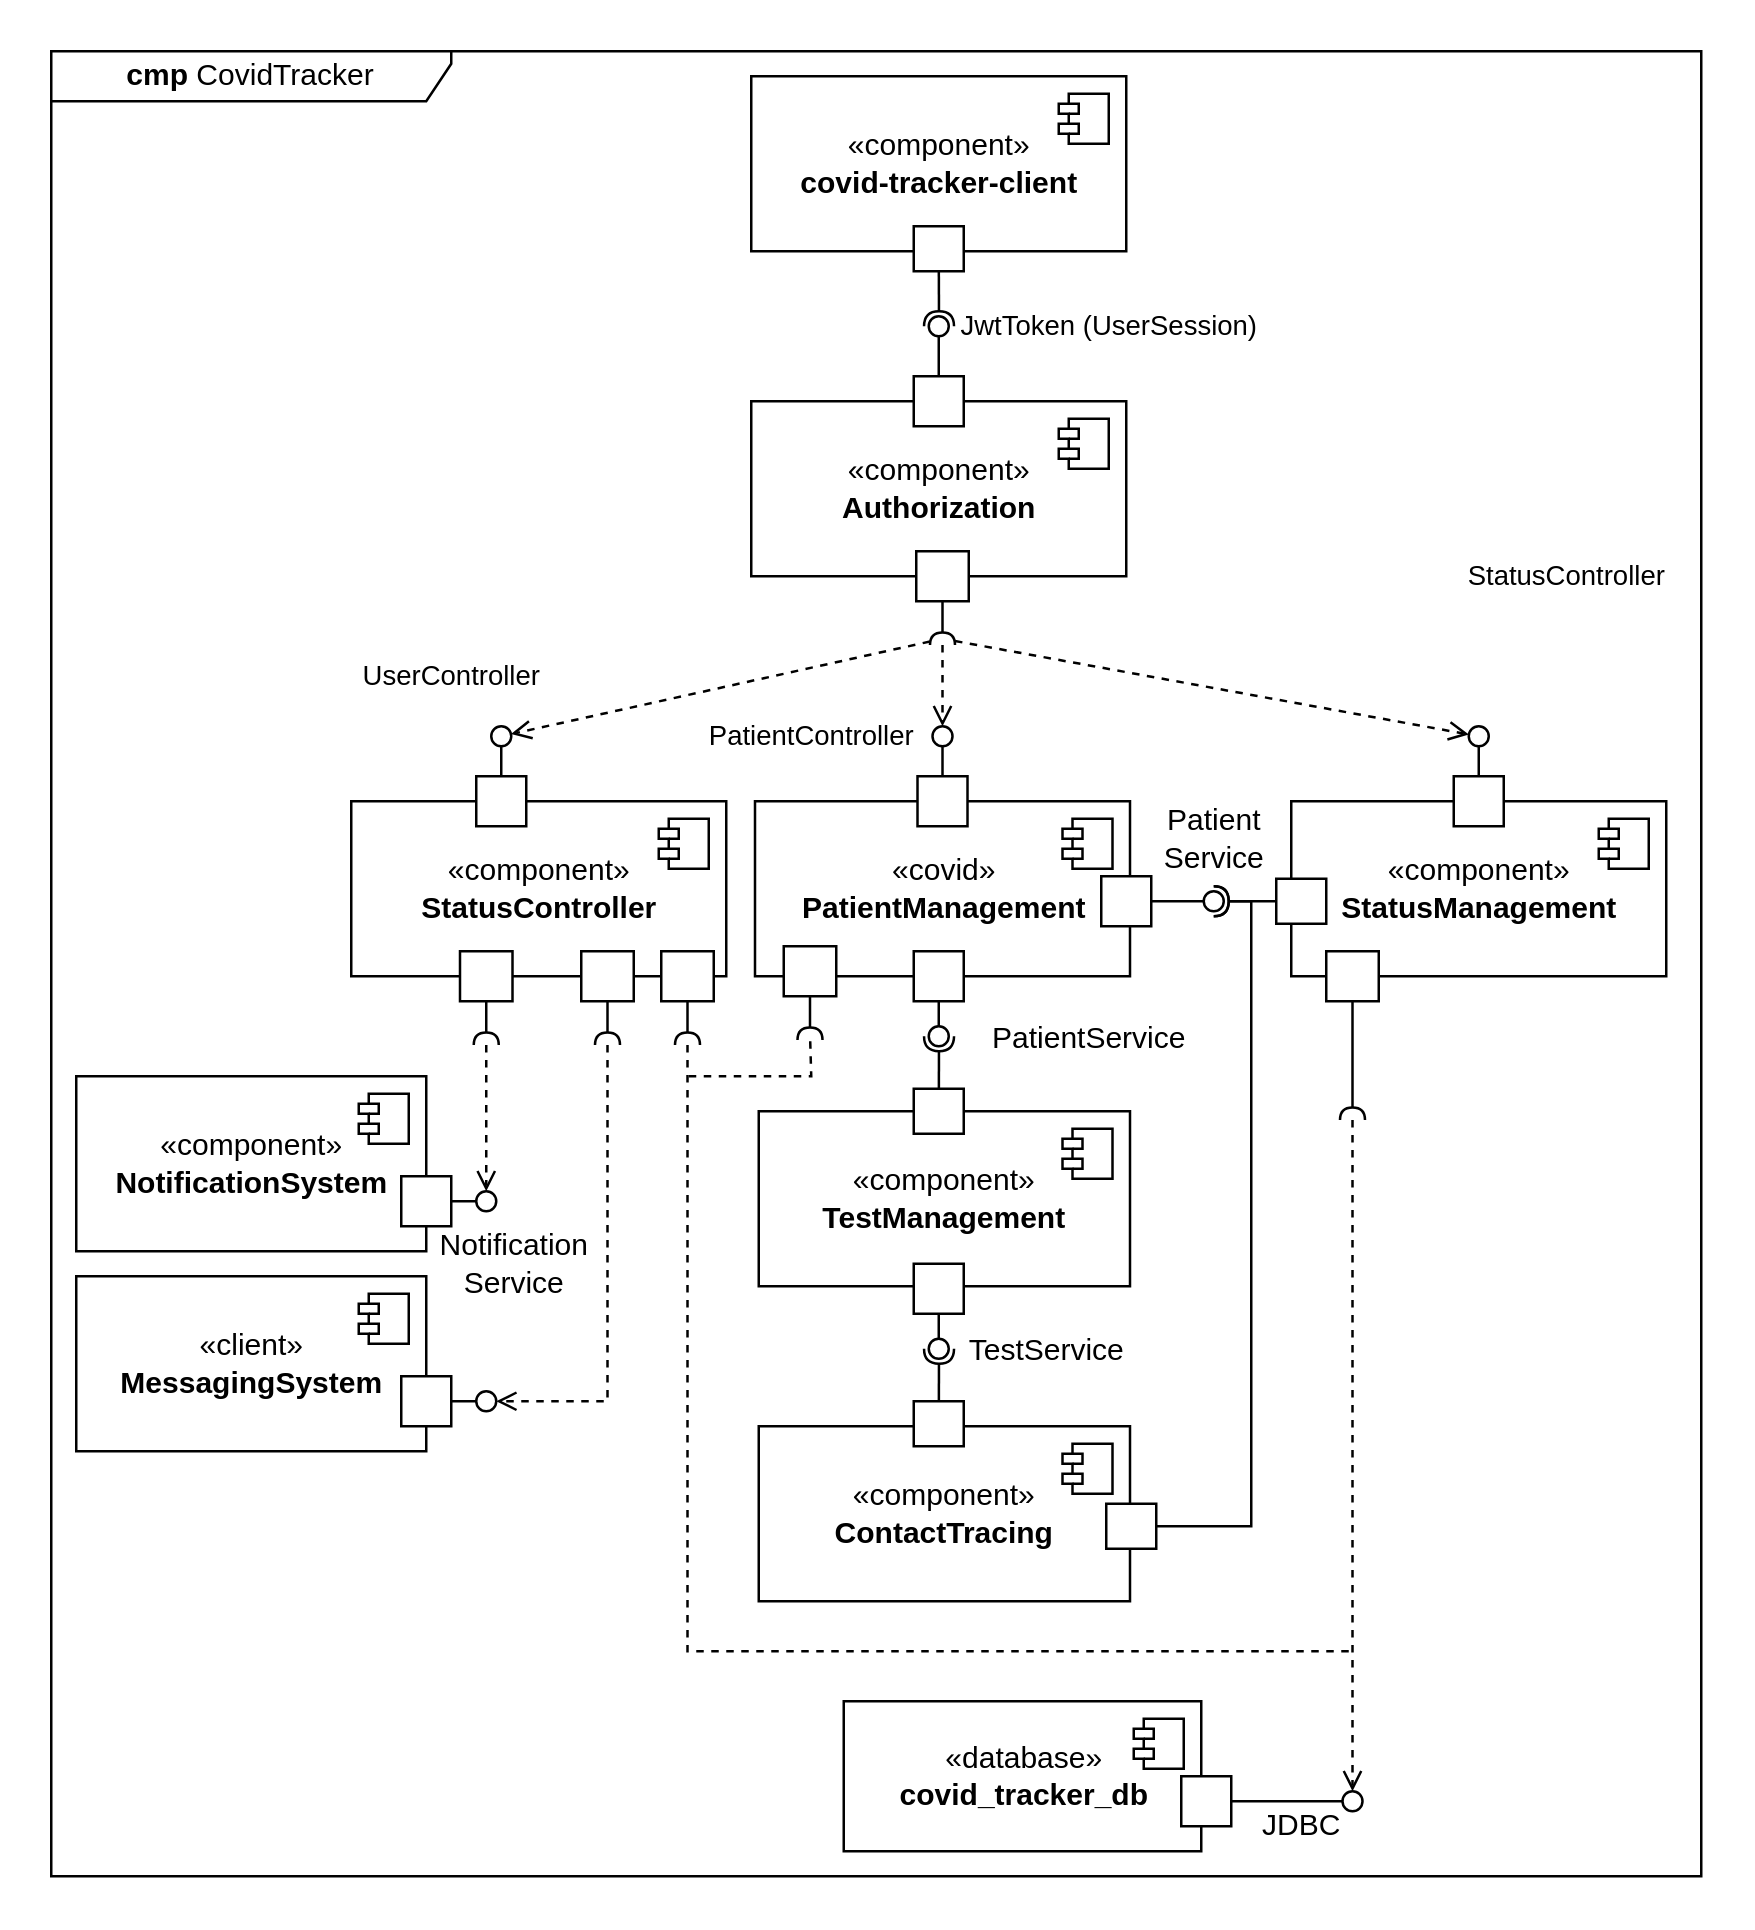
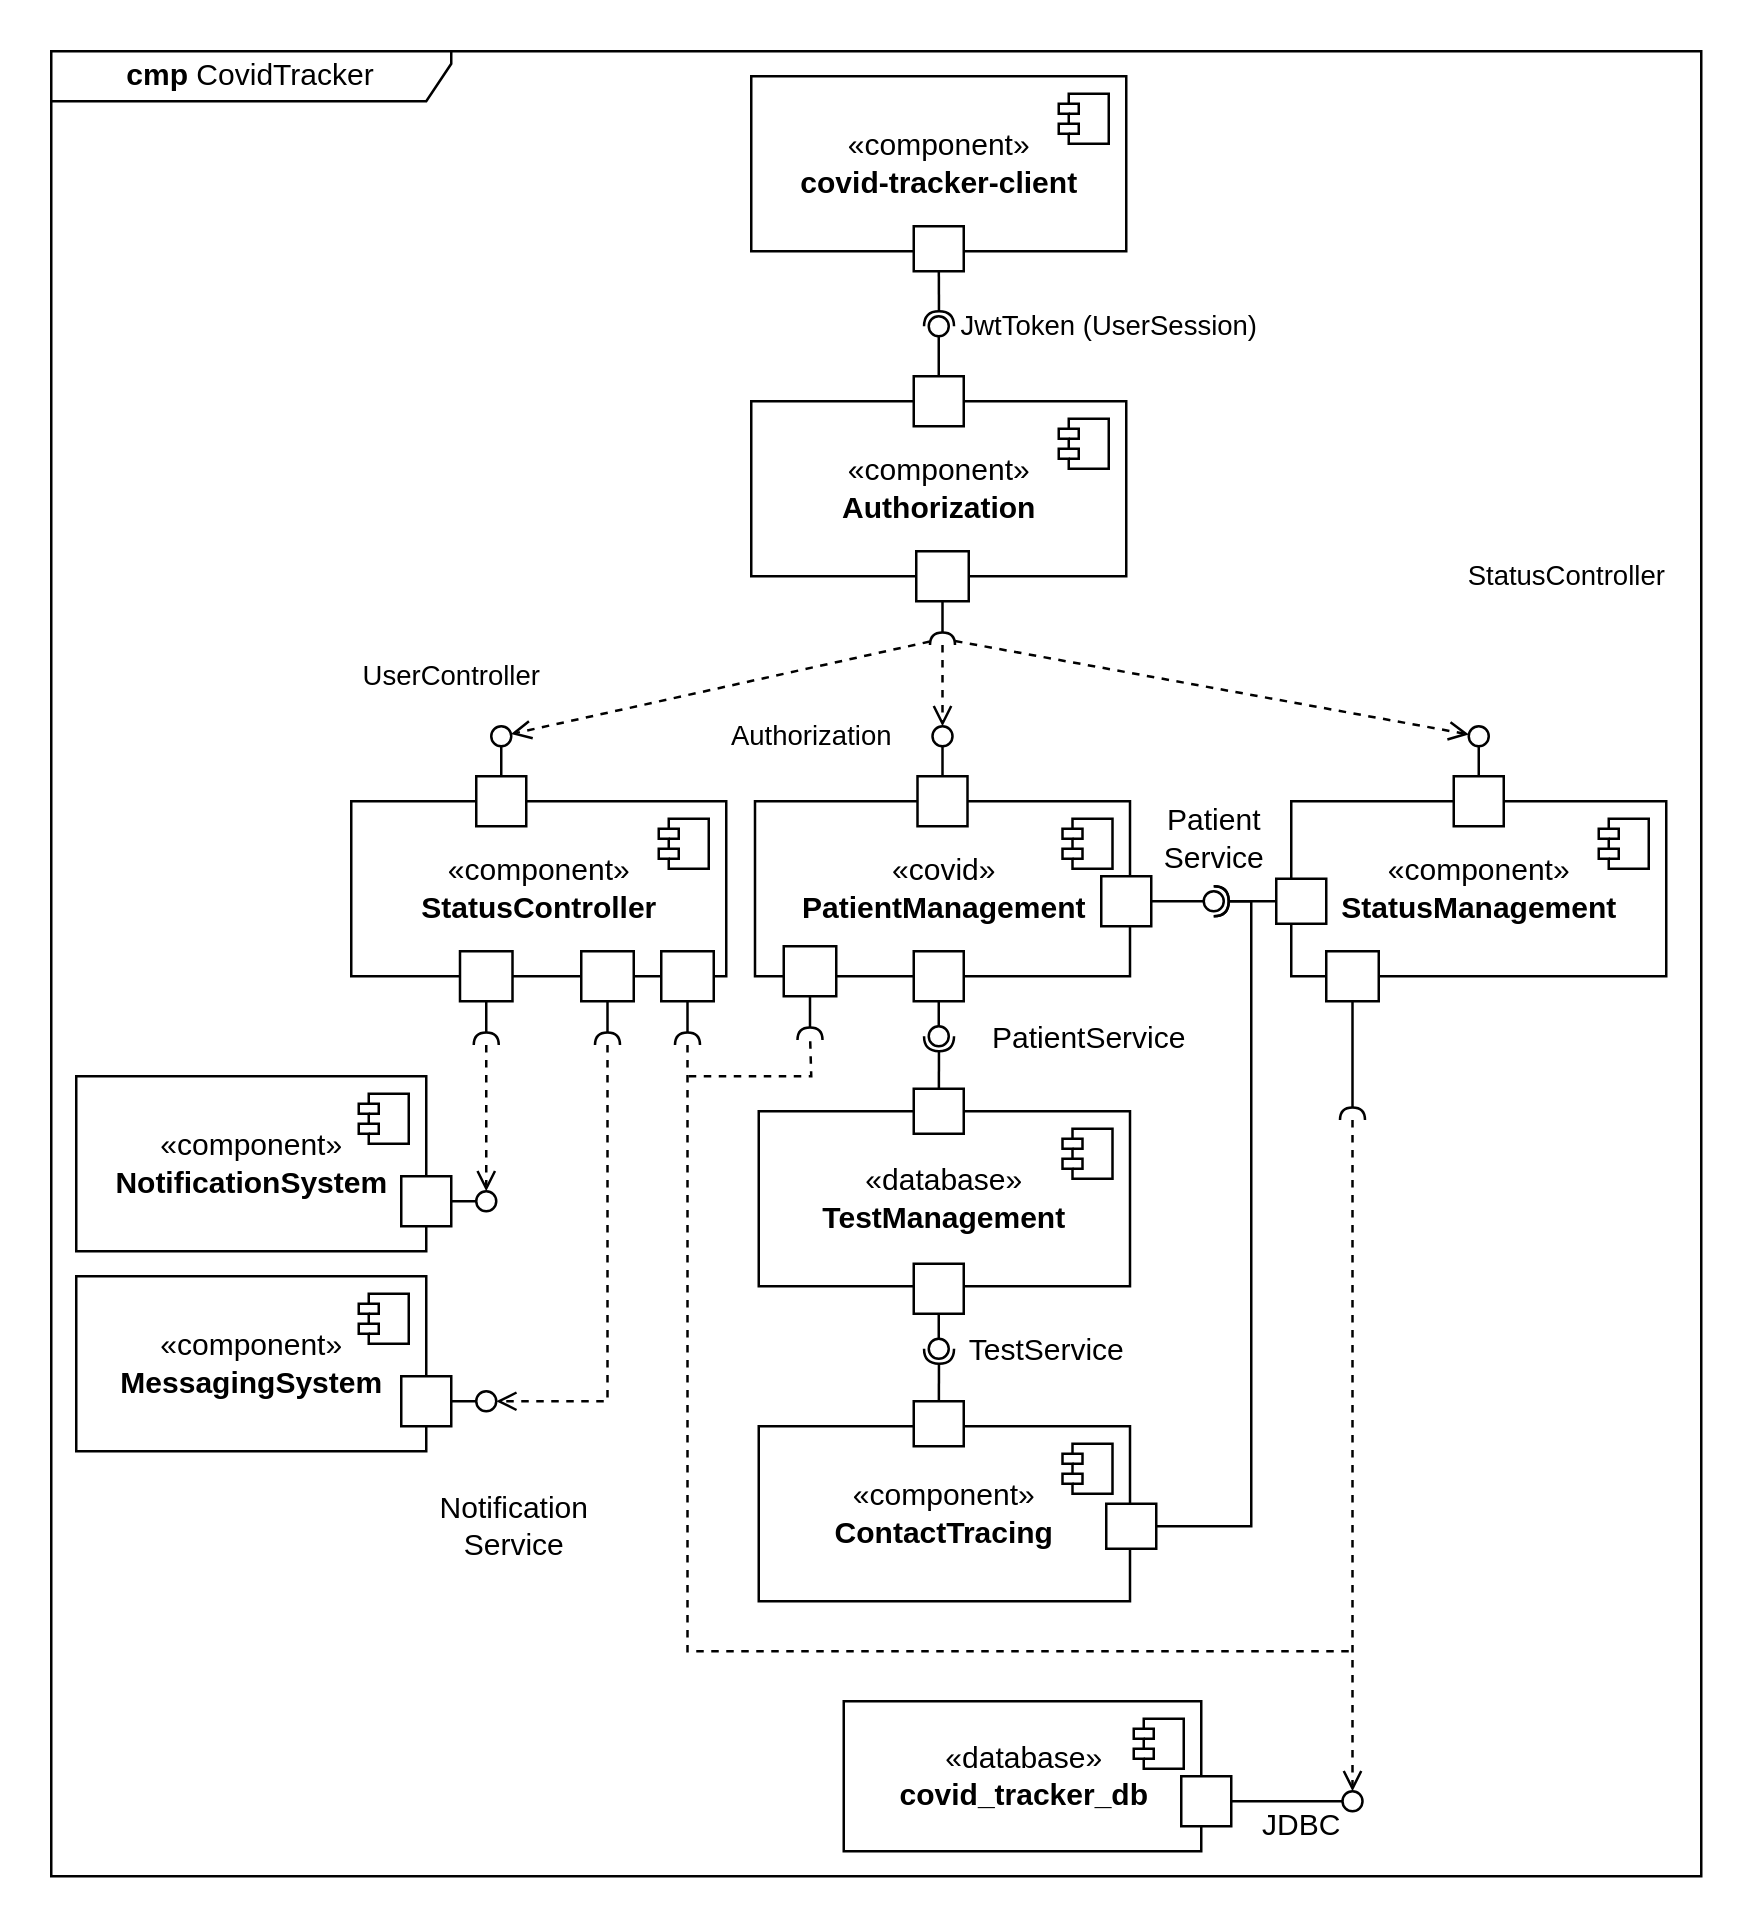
node "PatientController": label "PatientController" -> "Authorization"
node "«component» TestManagement": label "«component» TestManagement" -> "«database» TestManagement"
node "Notification Service": moved (514, 1264) -> (514, 1526)
node "«client» MessagingSystem": label "«client» MessagingSystem" -> "«component» MessagingSystem"
